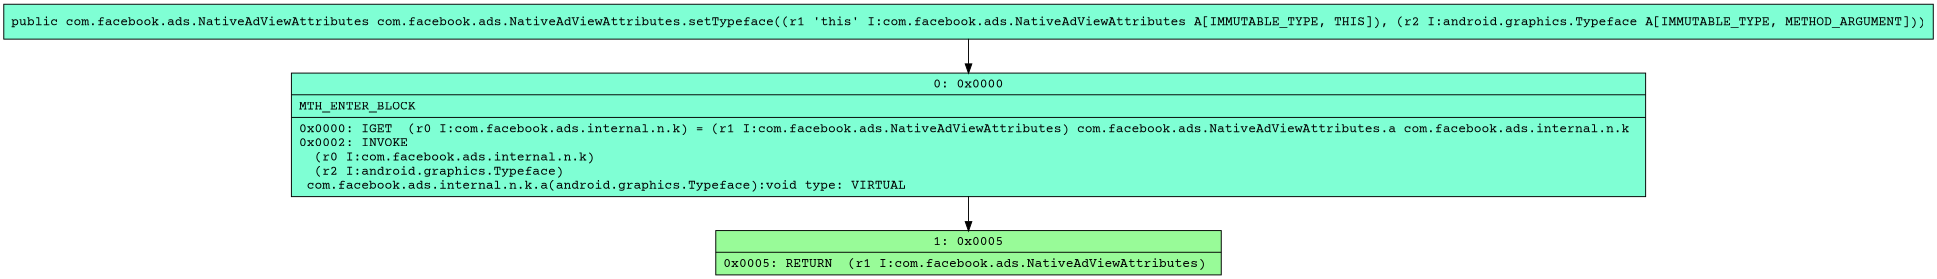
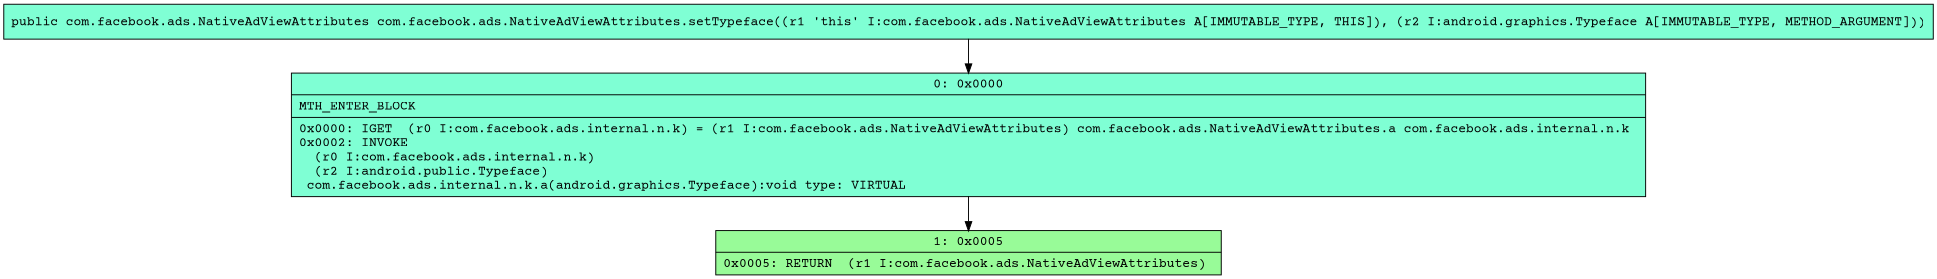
node "0: 0x0000": text "(r2 I:android.graphics.Typeface)" -> "(r2 I:android.public.Typeface)"
